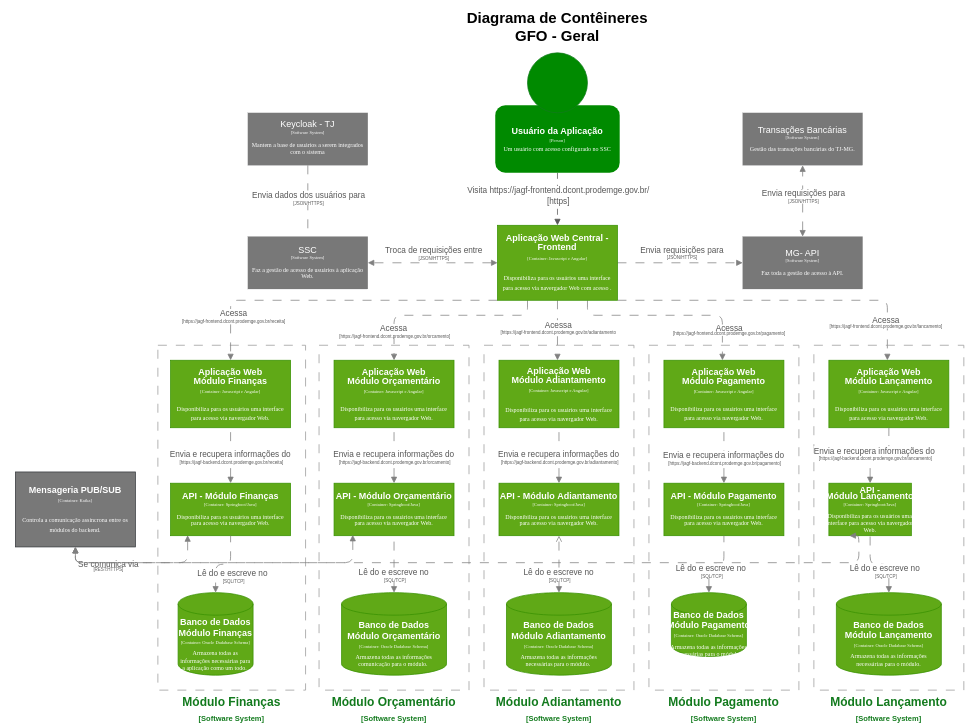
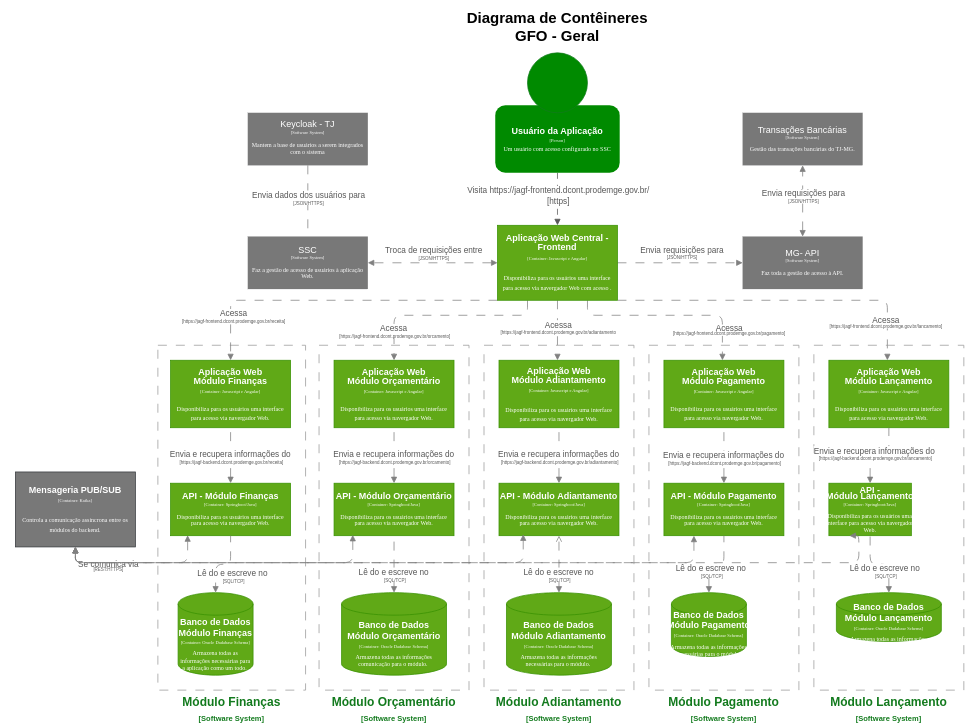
edge "Mensageria PUB/SUB [Container: Kafka] Controla a comunicação assíncrona entre os módulos do backend." -- "API - Módulo Pagamento [Container: Springboot/Java] Disponibiliza para os usuários uma interface para acesso via navergador Web.": added
edge "Mensageria PUB/SUB [Container: Kafka] Controla a comunicação assíncrona entre os módulos do backend." -- "API - Módulo Adiantamento [Container: Springboot/Java] Disponibiliza para os usuários uma interface para acesso via navergador Web.": added
node "Banco de Dados Módulo Lançamento [Container: Oracle Dadabase Schema] Armazena todas as informações necessárias para o módulo.": size 105x83 -> 105x49
